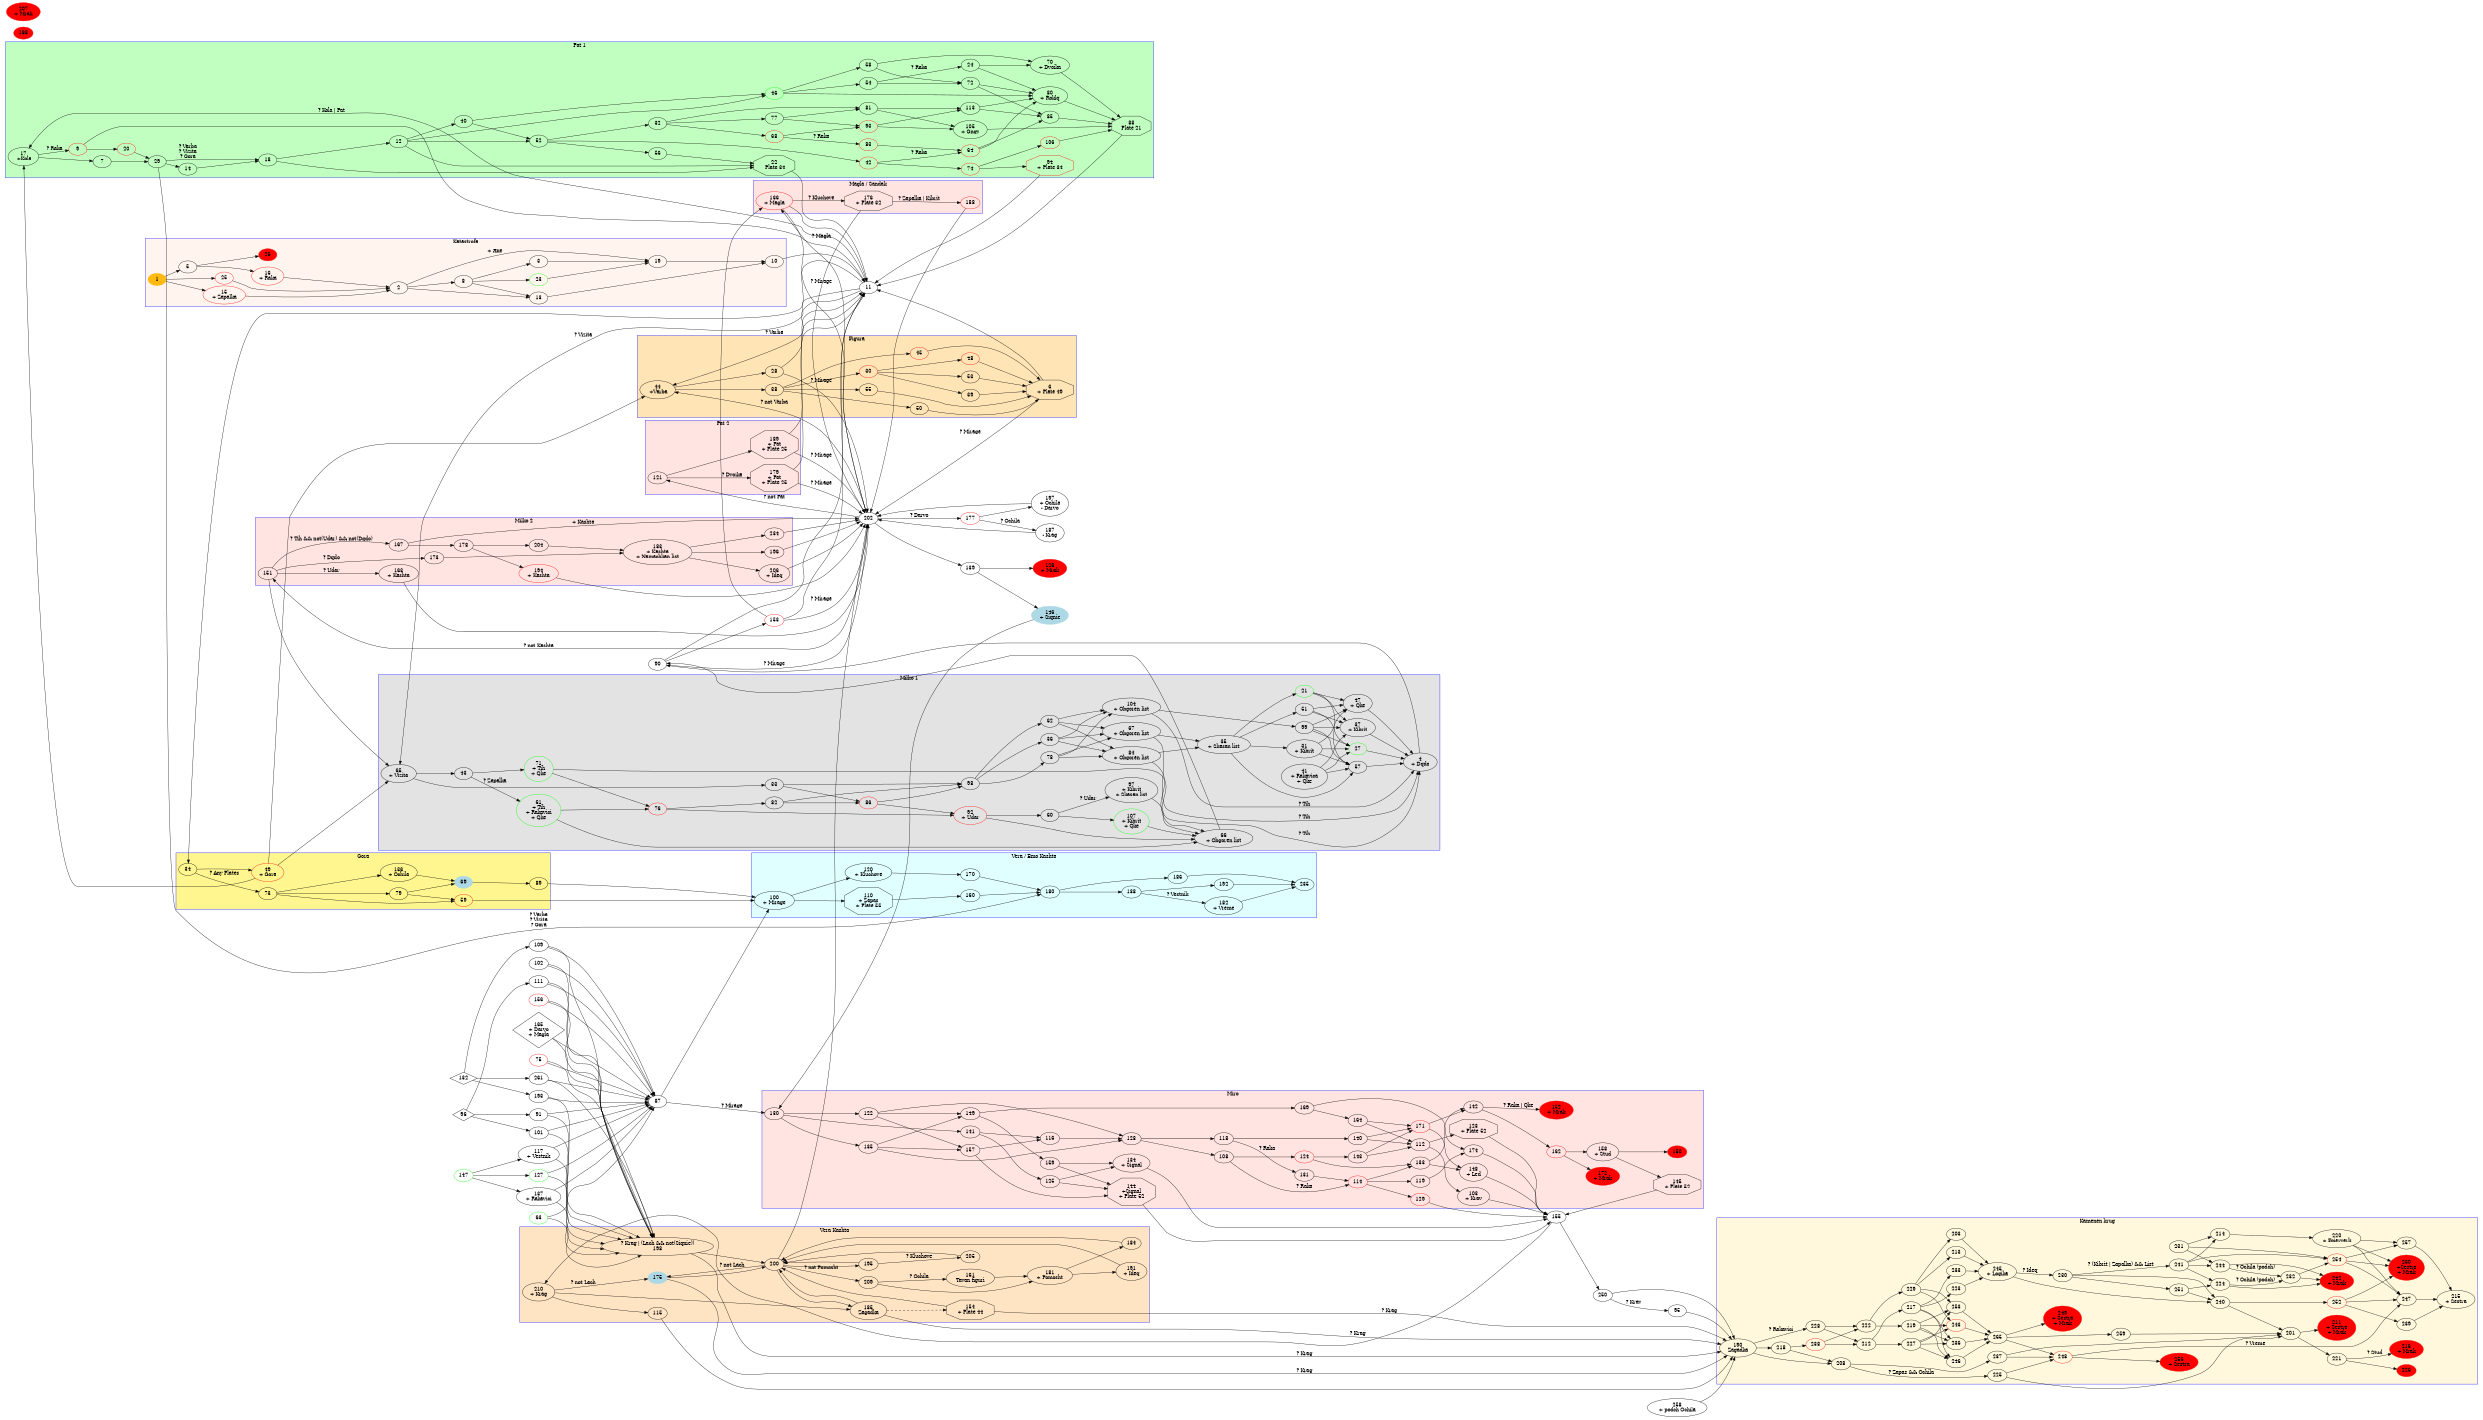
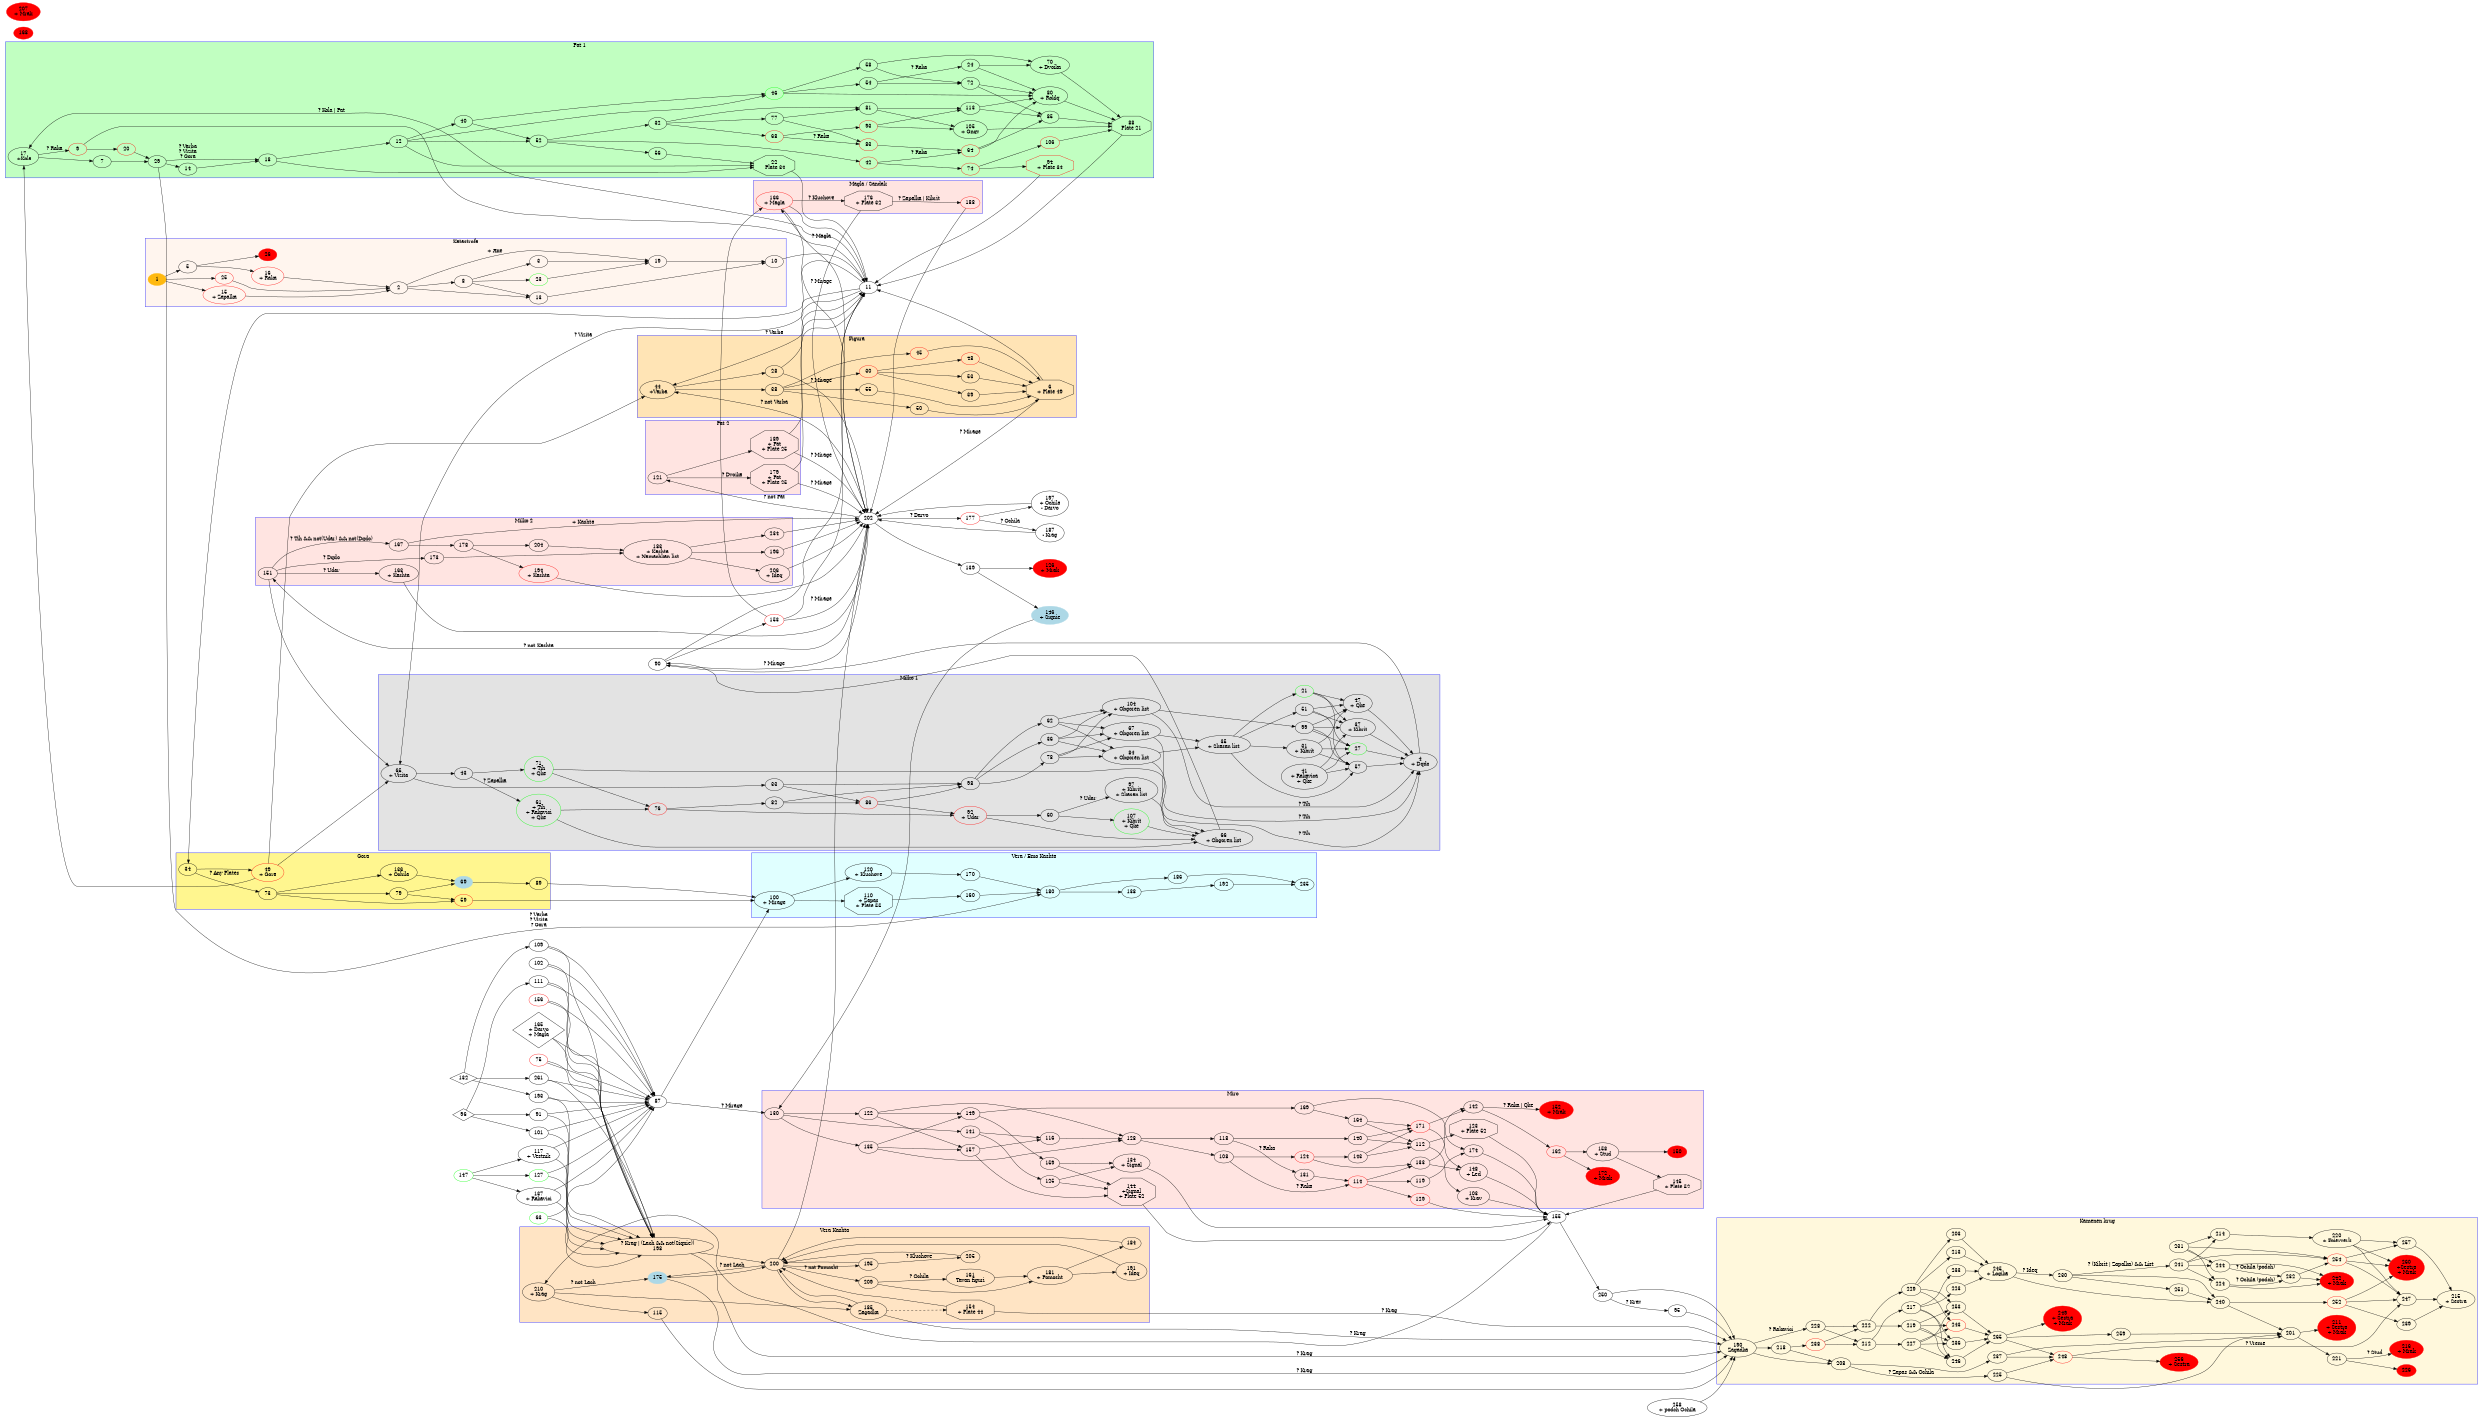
edge "77" -> "93": now "77" -> "83"
node "182 + Vreme": removed
edge "251" -> "224": now "231" -> "224"
